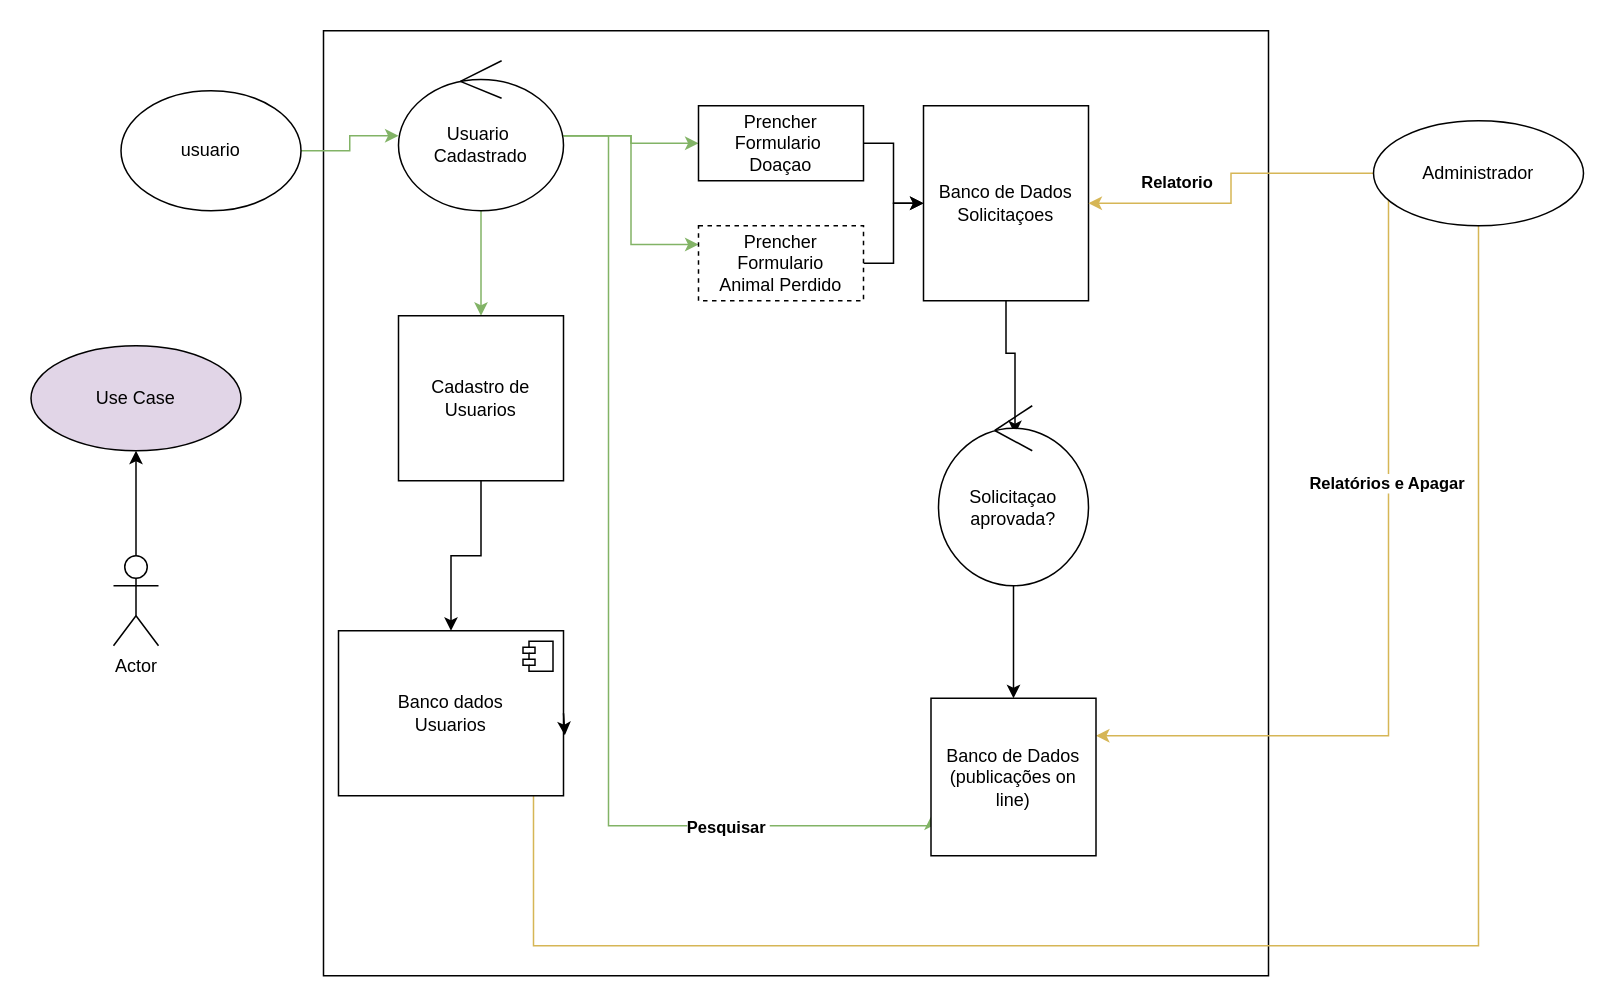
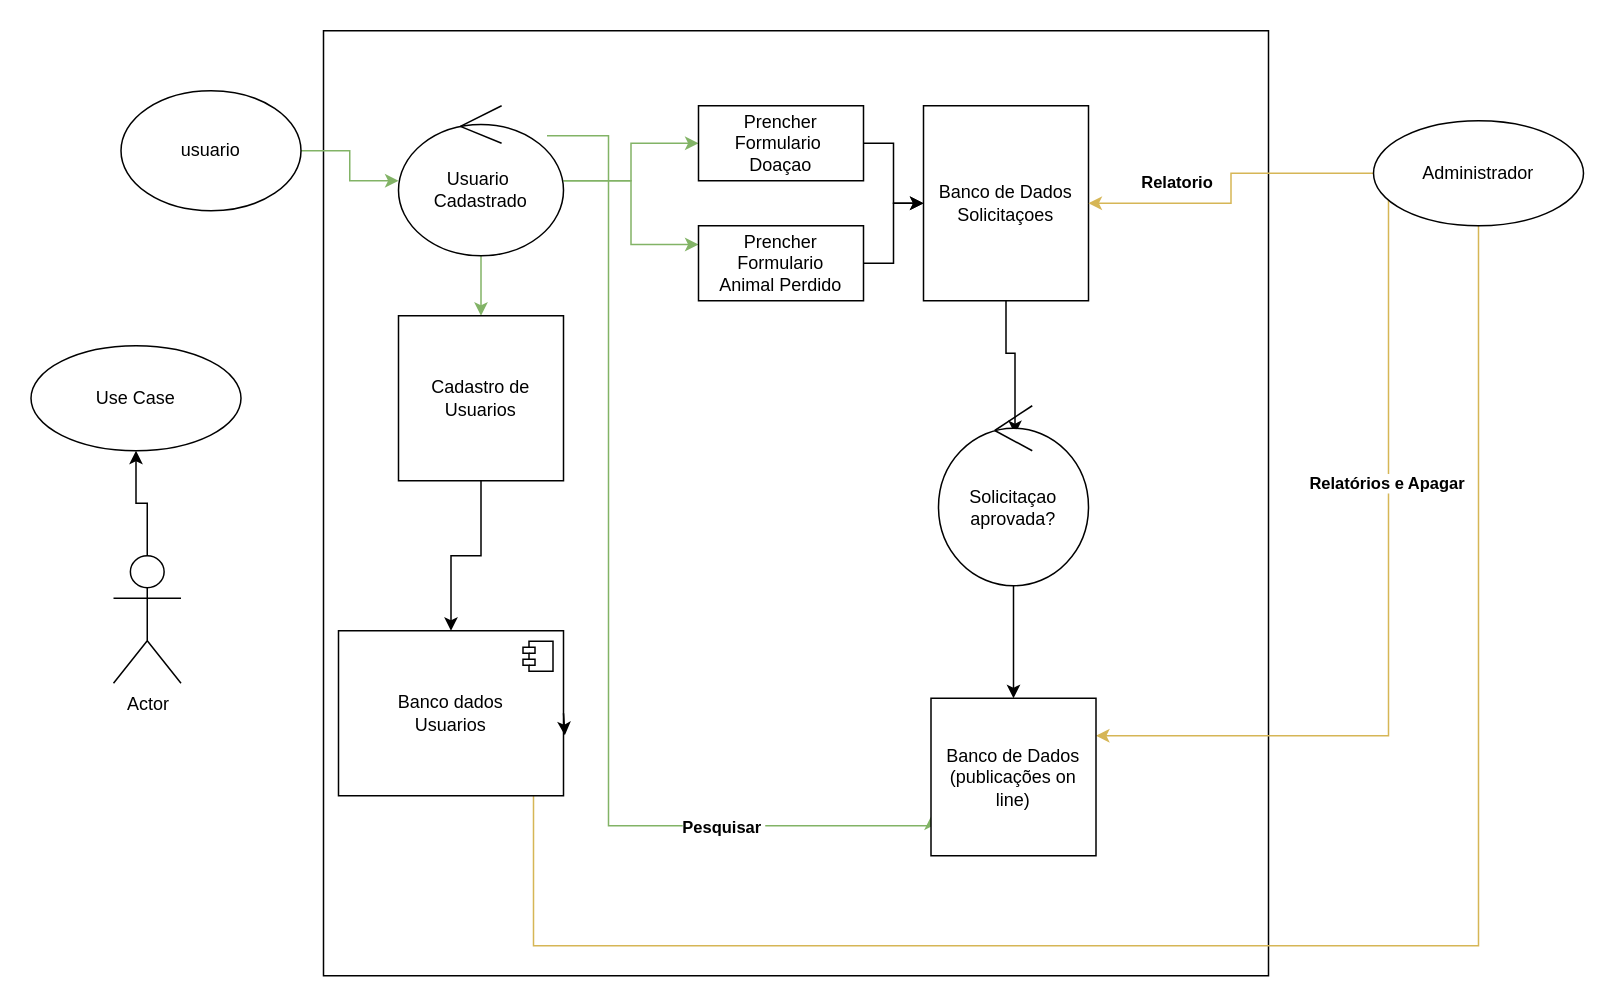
node "Usuario Cadastrado": moved (481, 136) -> (481, 181)
node "Prencher Formulario Animal Perdido": style dashed -> solid
node "Use Case": fillcolor #e1d5e7 -> #ffffff
node "Actor": size 45x90 -> 68x128
